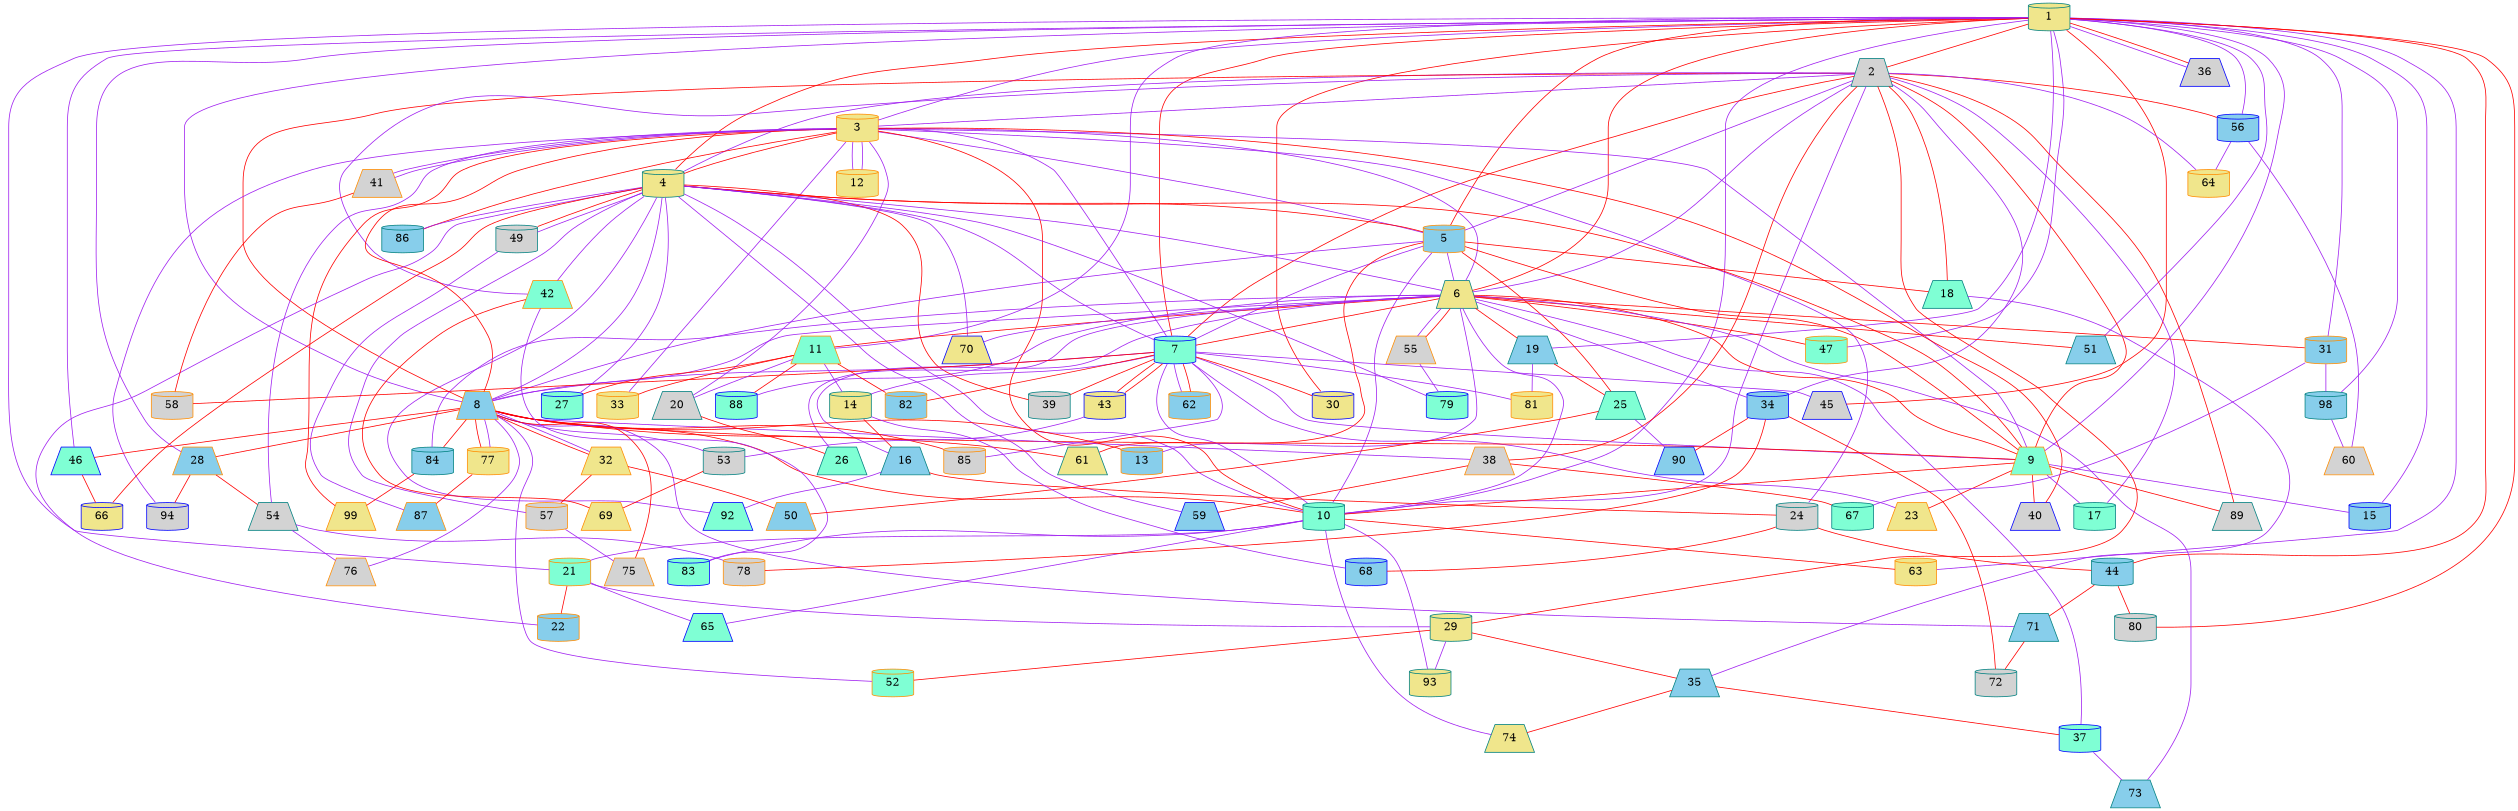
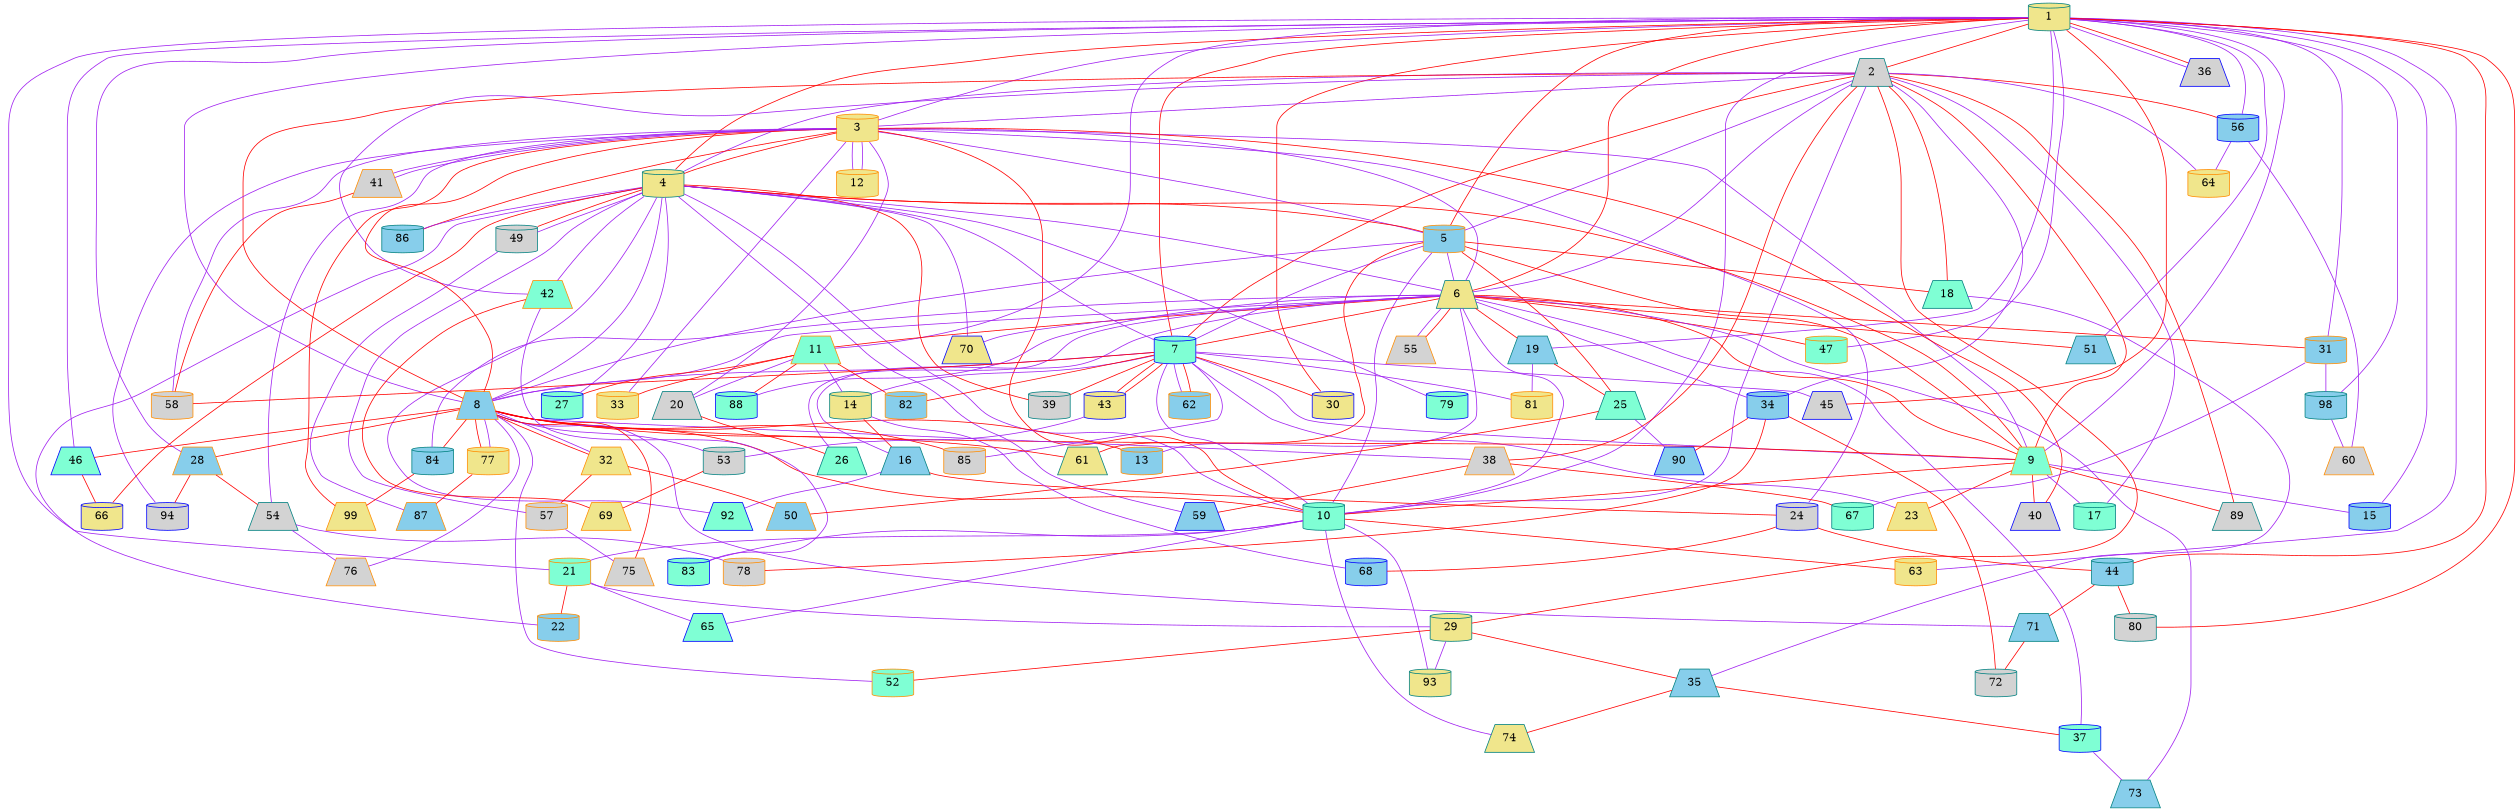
edge "3" -- "7": now "3" -- "58"
edge "55" -- "79": removed
node "24": color teal -> blue
